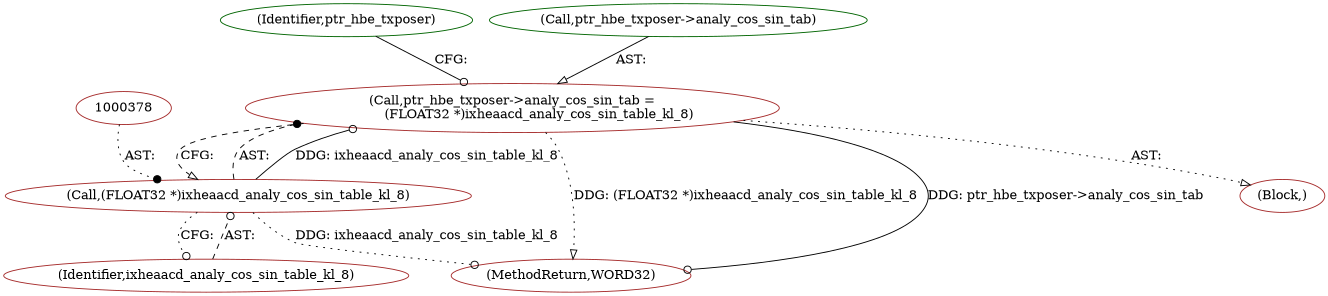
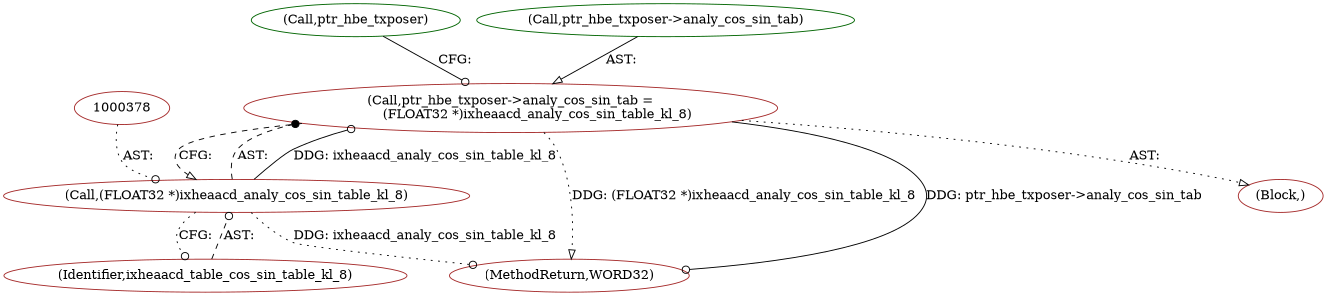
node "(Identifier,ptr_hbe_txposer)": label "(Identifier,ptr_hbe_txposer)" -> "(Call,ptr_hbe_txposer)"
edge "1000378" -> "(Call,(FLOAT32 *)ixheaacd_analy_cos_sin_table_kl_8)": arrowhead dot -> odot
node "(Identifier,ixheaacd_analy_cos_sin_table_kl_8)": label "(Identifier,ixheaacd_analy_cos_sin_table_kl_8)" -> "(Identifier,ixheaacd_table_cos_sin_table_kl_8)"
